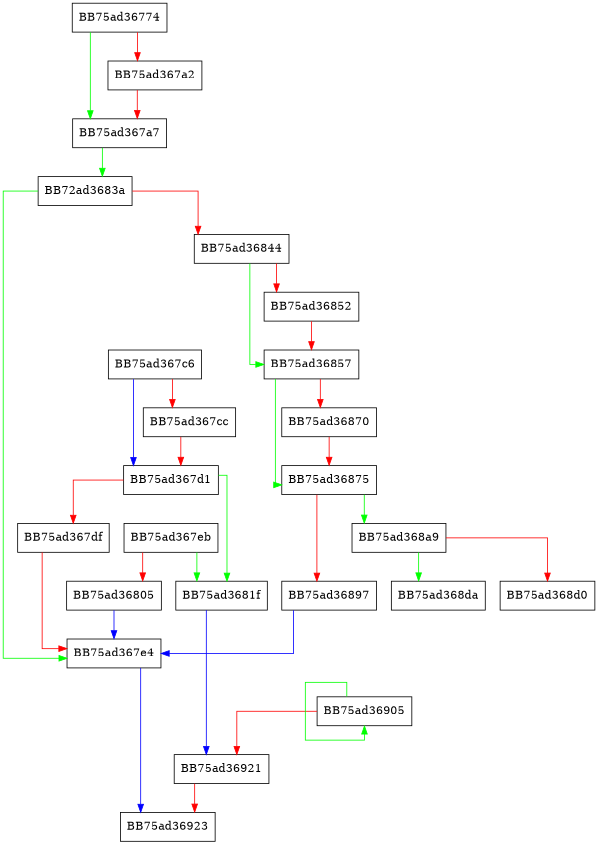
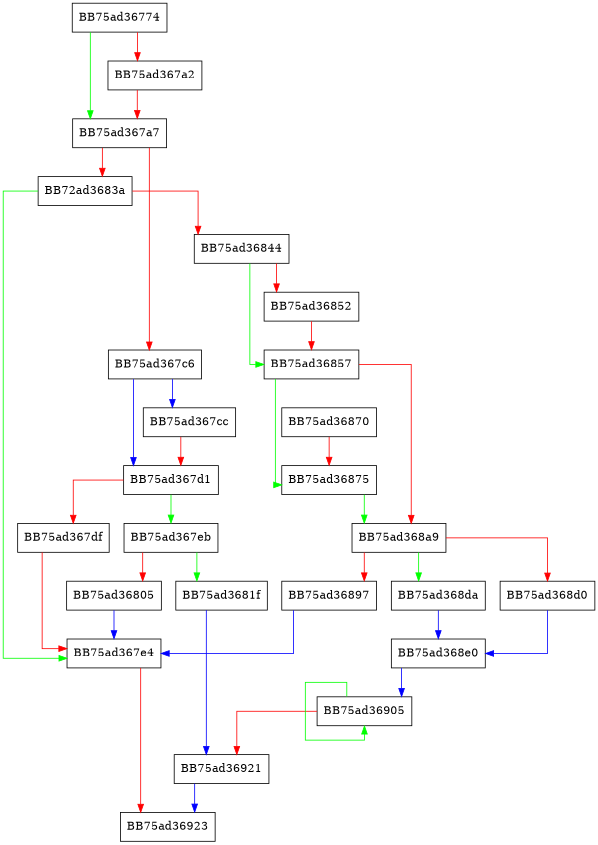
edge "BB75ad367a7" -> "BB72ad3683a": color green -> red
edge "BB75ad367a7" -> "BB75ad367c6": added
edge "BB75ad367c6" -> "BB75ad367cc": color red -> blue
edge "BB75ad36857" -> "BB75ad36870": now "BB75ad36857" -> "BB75ad368a9"
edge "BB75ad367d1" -> "BB75ad3681f": now "BB75ad367d1" -> "BB75ad367eb"
edge "BB75ad36875" -> "BB75ad36897": now "BB75ad368a9" -> "BB75ad36897"
node "BB75ad368e0": added
edge "BB75ad367e4" -> "BB75ad36923": color blue -> red
edge "BB75ad36921" -> "BB75ad36923": color red -> blue
